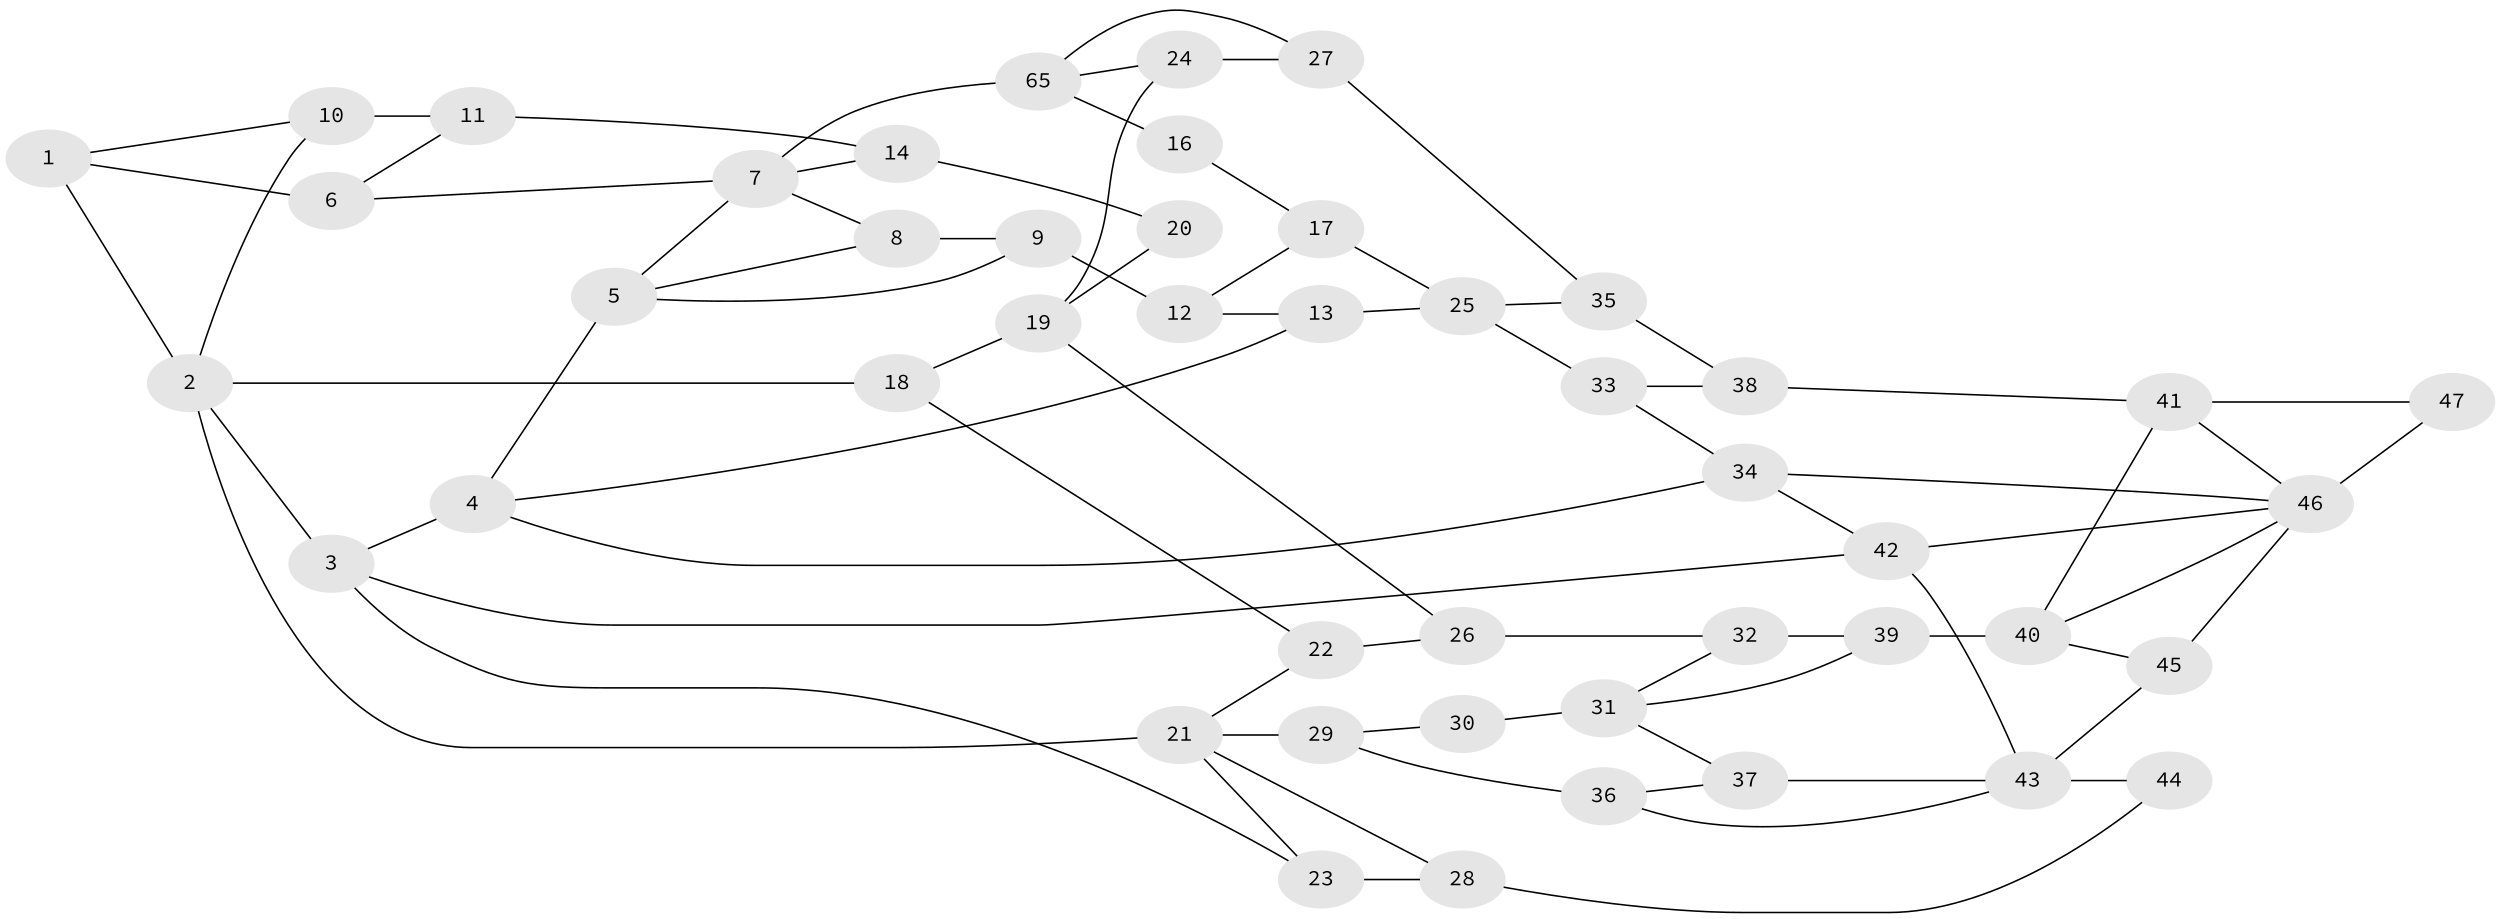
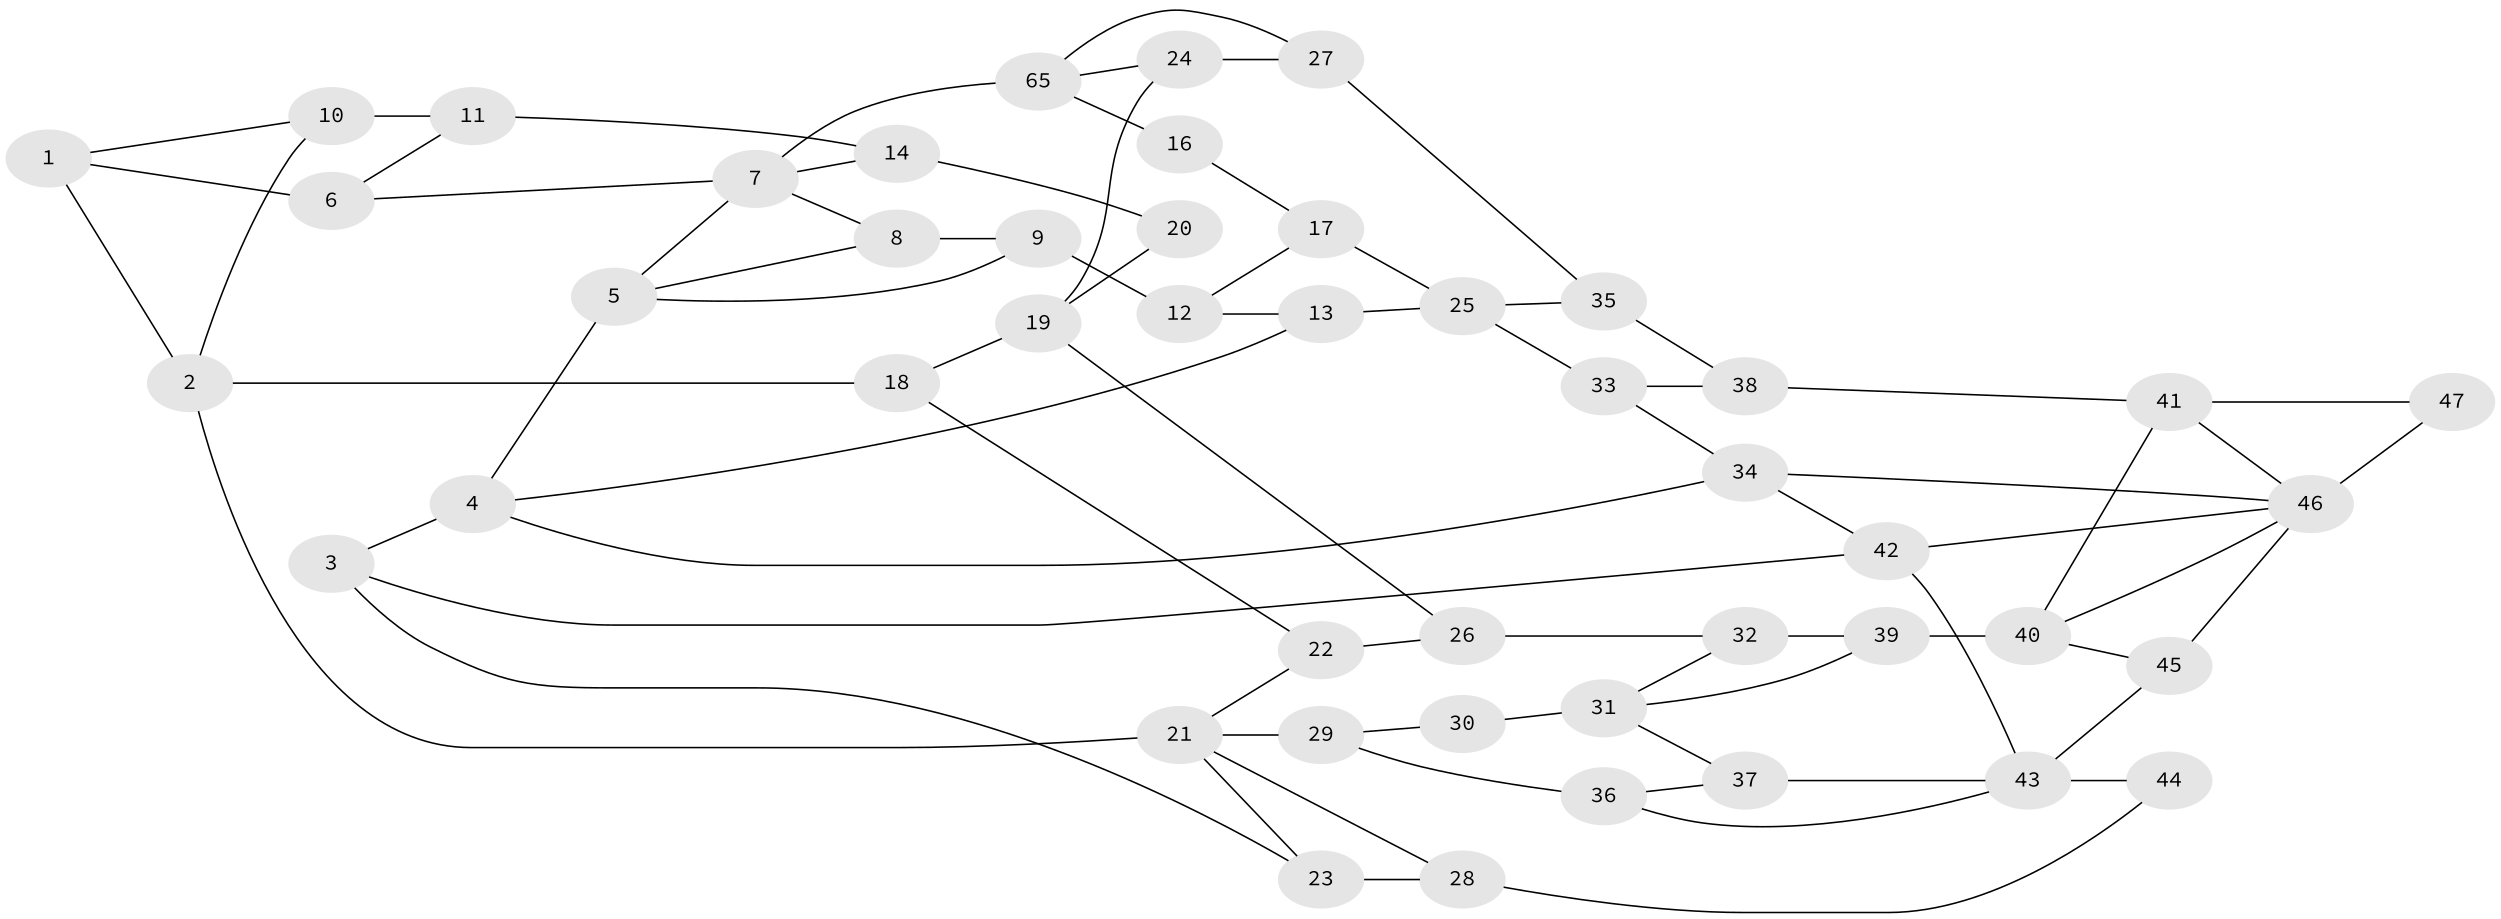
edge "2" -- "3": removed
